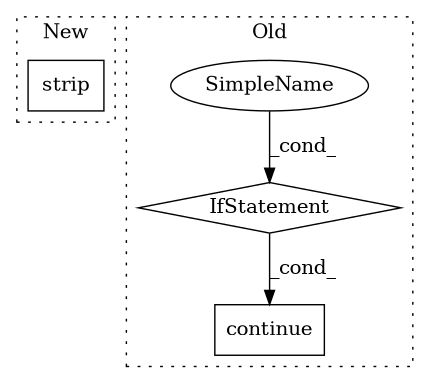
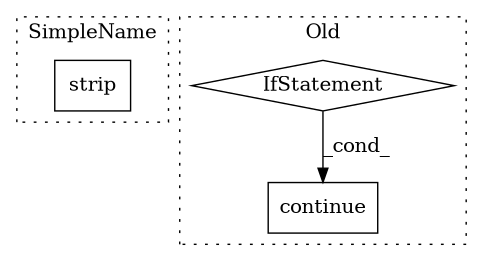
cluster "New": label "New" -> "SimpleName"
node "SimpleName": removed
